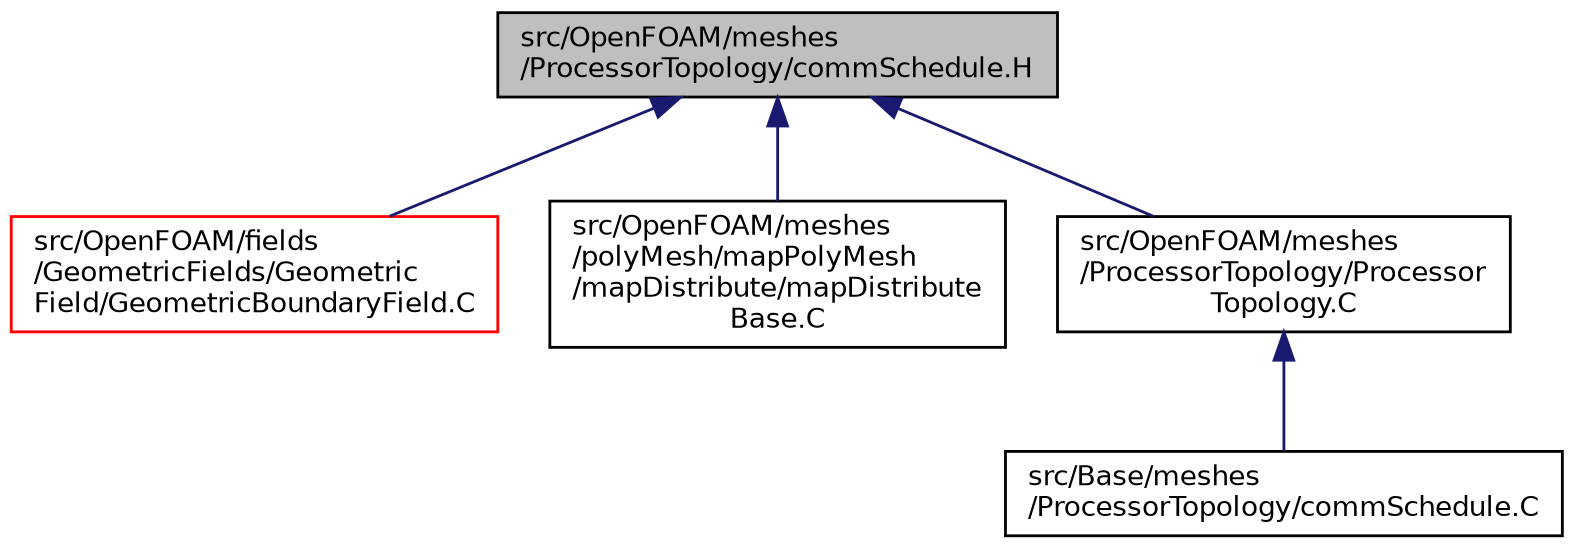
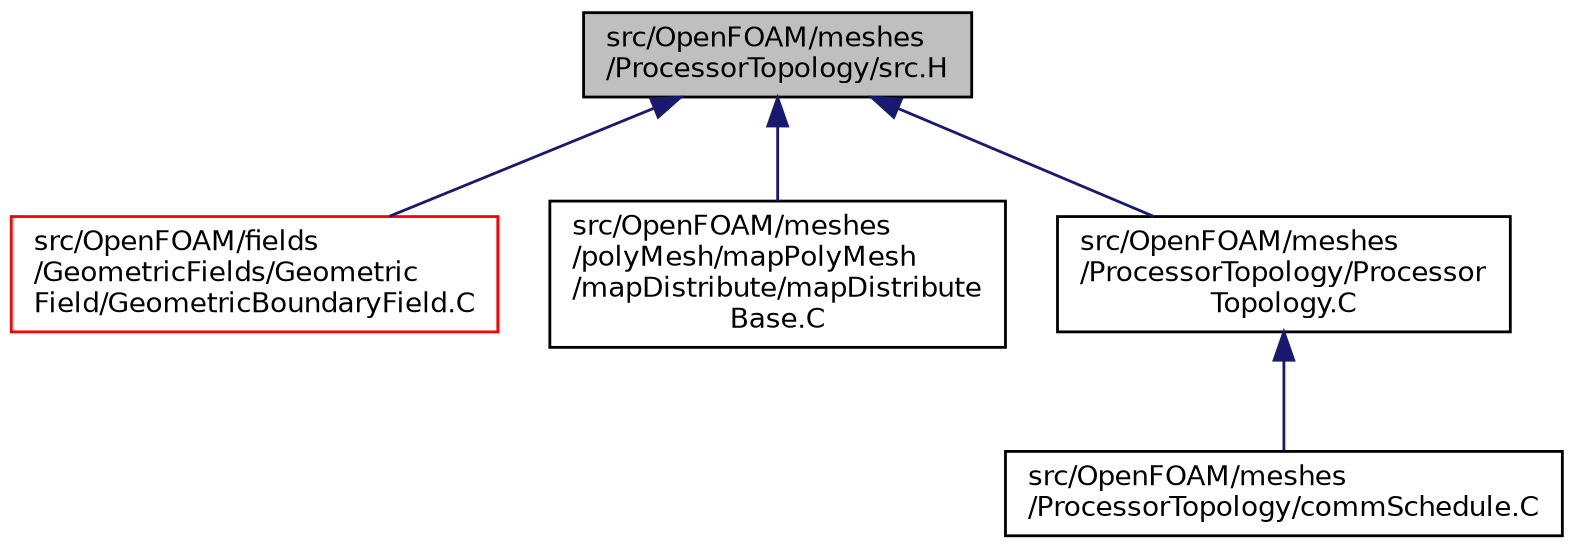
node "src/OpenFOAM/meshes /ProcessorTopology/commSchedule.H": label "src/OpenFOAM/meshes /ProcessorTopology/commSchedule.H" -> "src/OpenFOAM/meshes /ProcessorTopology/src.H"
node "src/Base/meshes /ProcessorTopology/commSchedule.C": label "src/Base/meshes /ProcessorTopology/commSchedule.C" -> "src/OpenFOAM/meshes /ProcessorTopology/commSchedule.C"
